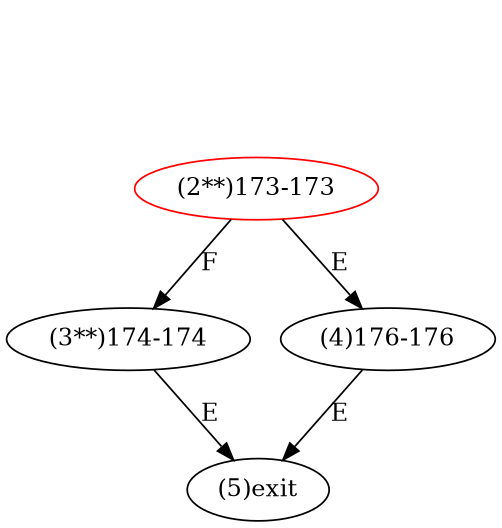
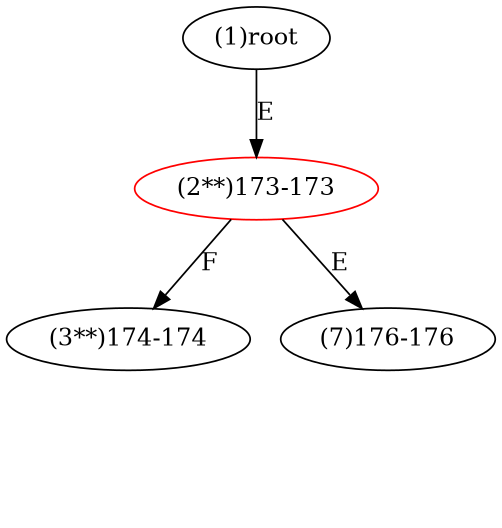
node "(1)root": added
node "(4)176-176": label "(4)176-176" -> "(7)176-176"
node "(5)exit": removed
